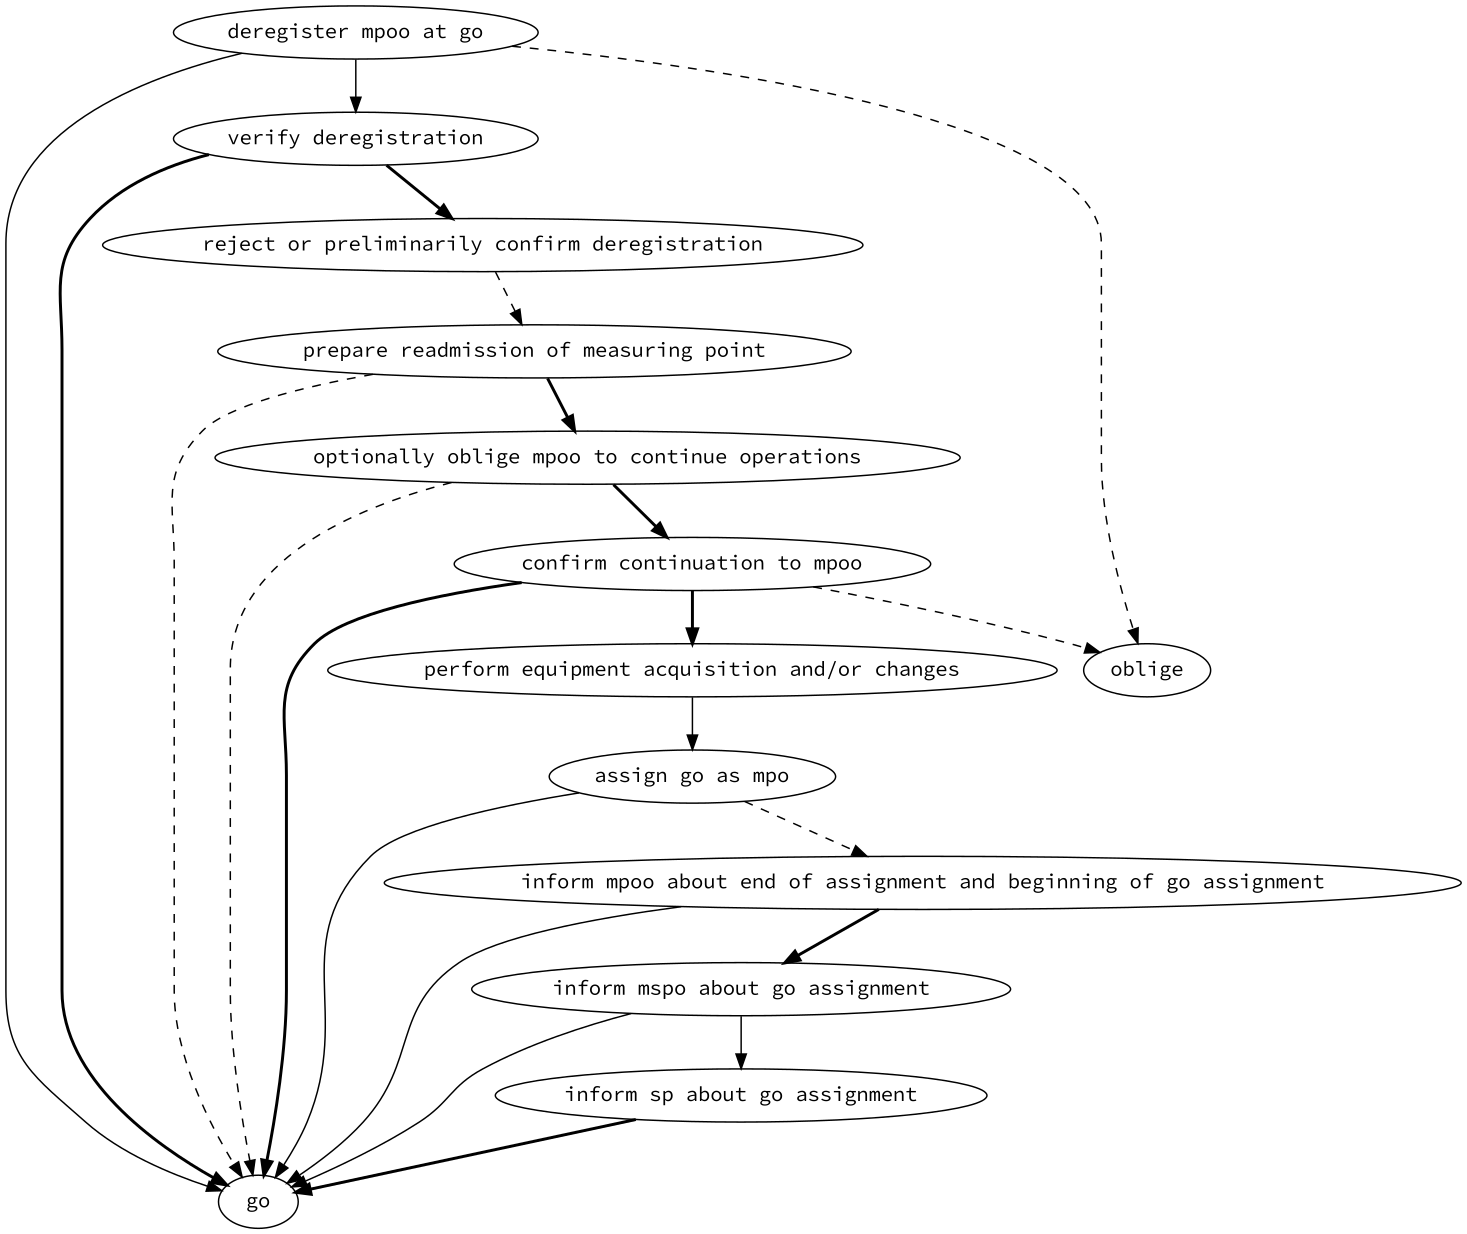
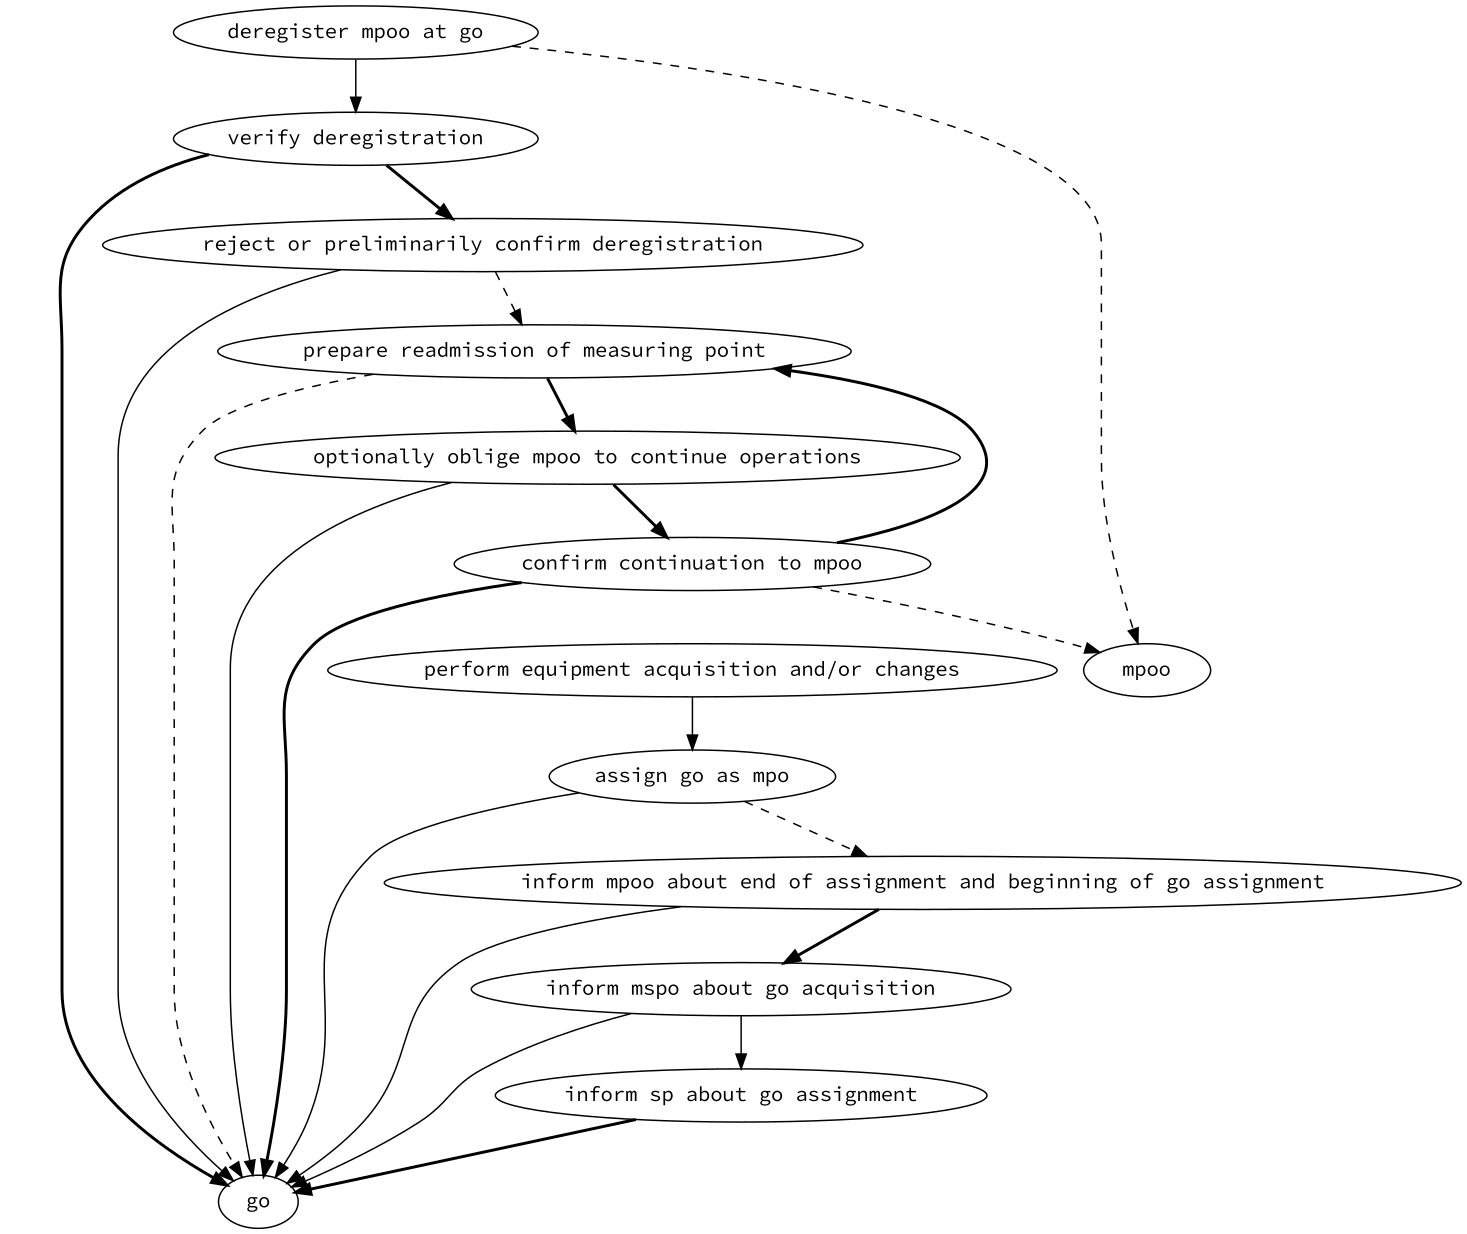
edge "deregister mpoo at go" -> "go": now "reject or preliminarily confirm deregistration" -> "go"
edge "confirm continuation to mpoo" -> "perform equipment acquisition and/or changes": now "confirm continuation to mpoo" -> "prepare readmission of measuring point"
node "oblige": label "oblige" -> "mpoo"
edge "optionally oblige mpoo to continue operations" -> "go": style dashed -> solid
node "inform mspo about go assignment": label "inform mspo about go assignment" -> "inform mspo about go acquisition"
